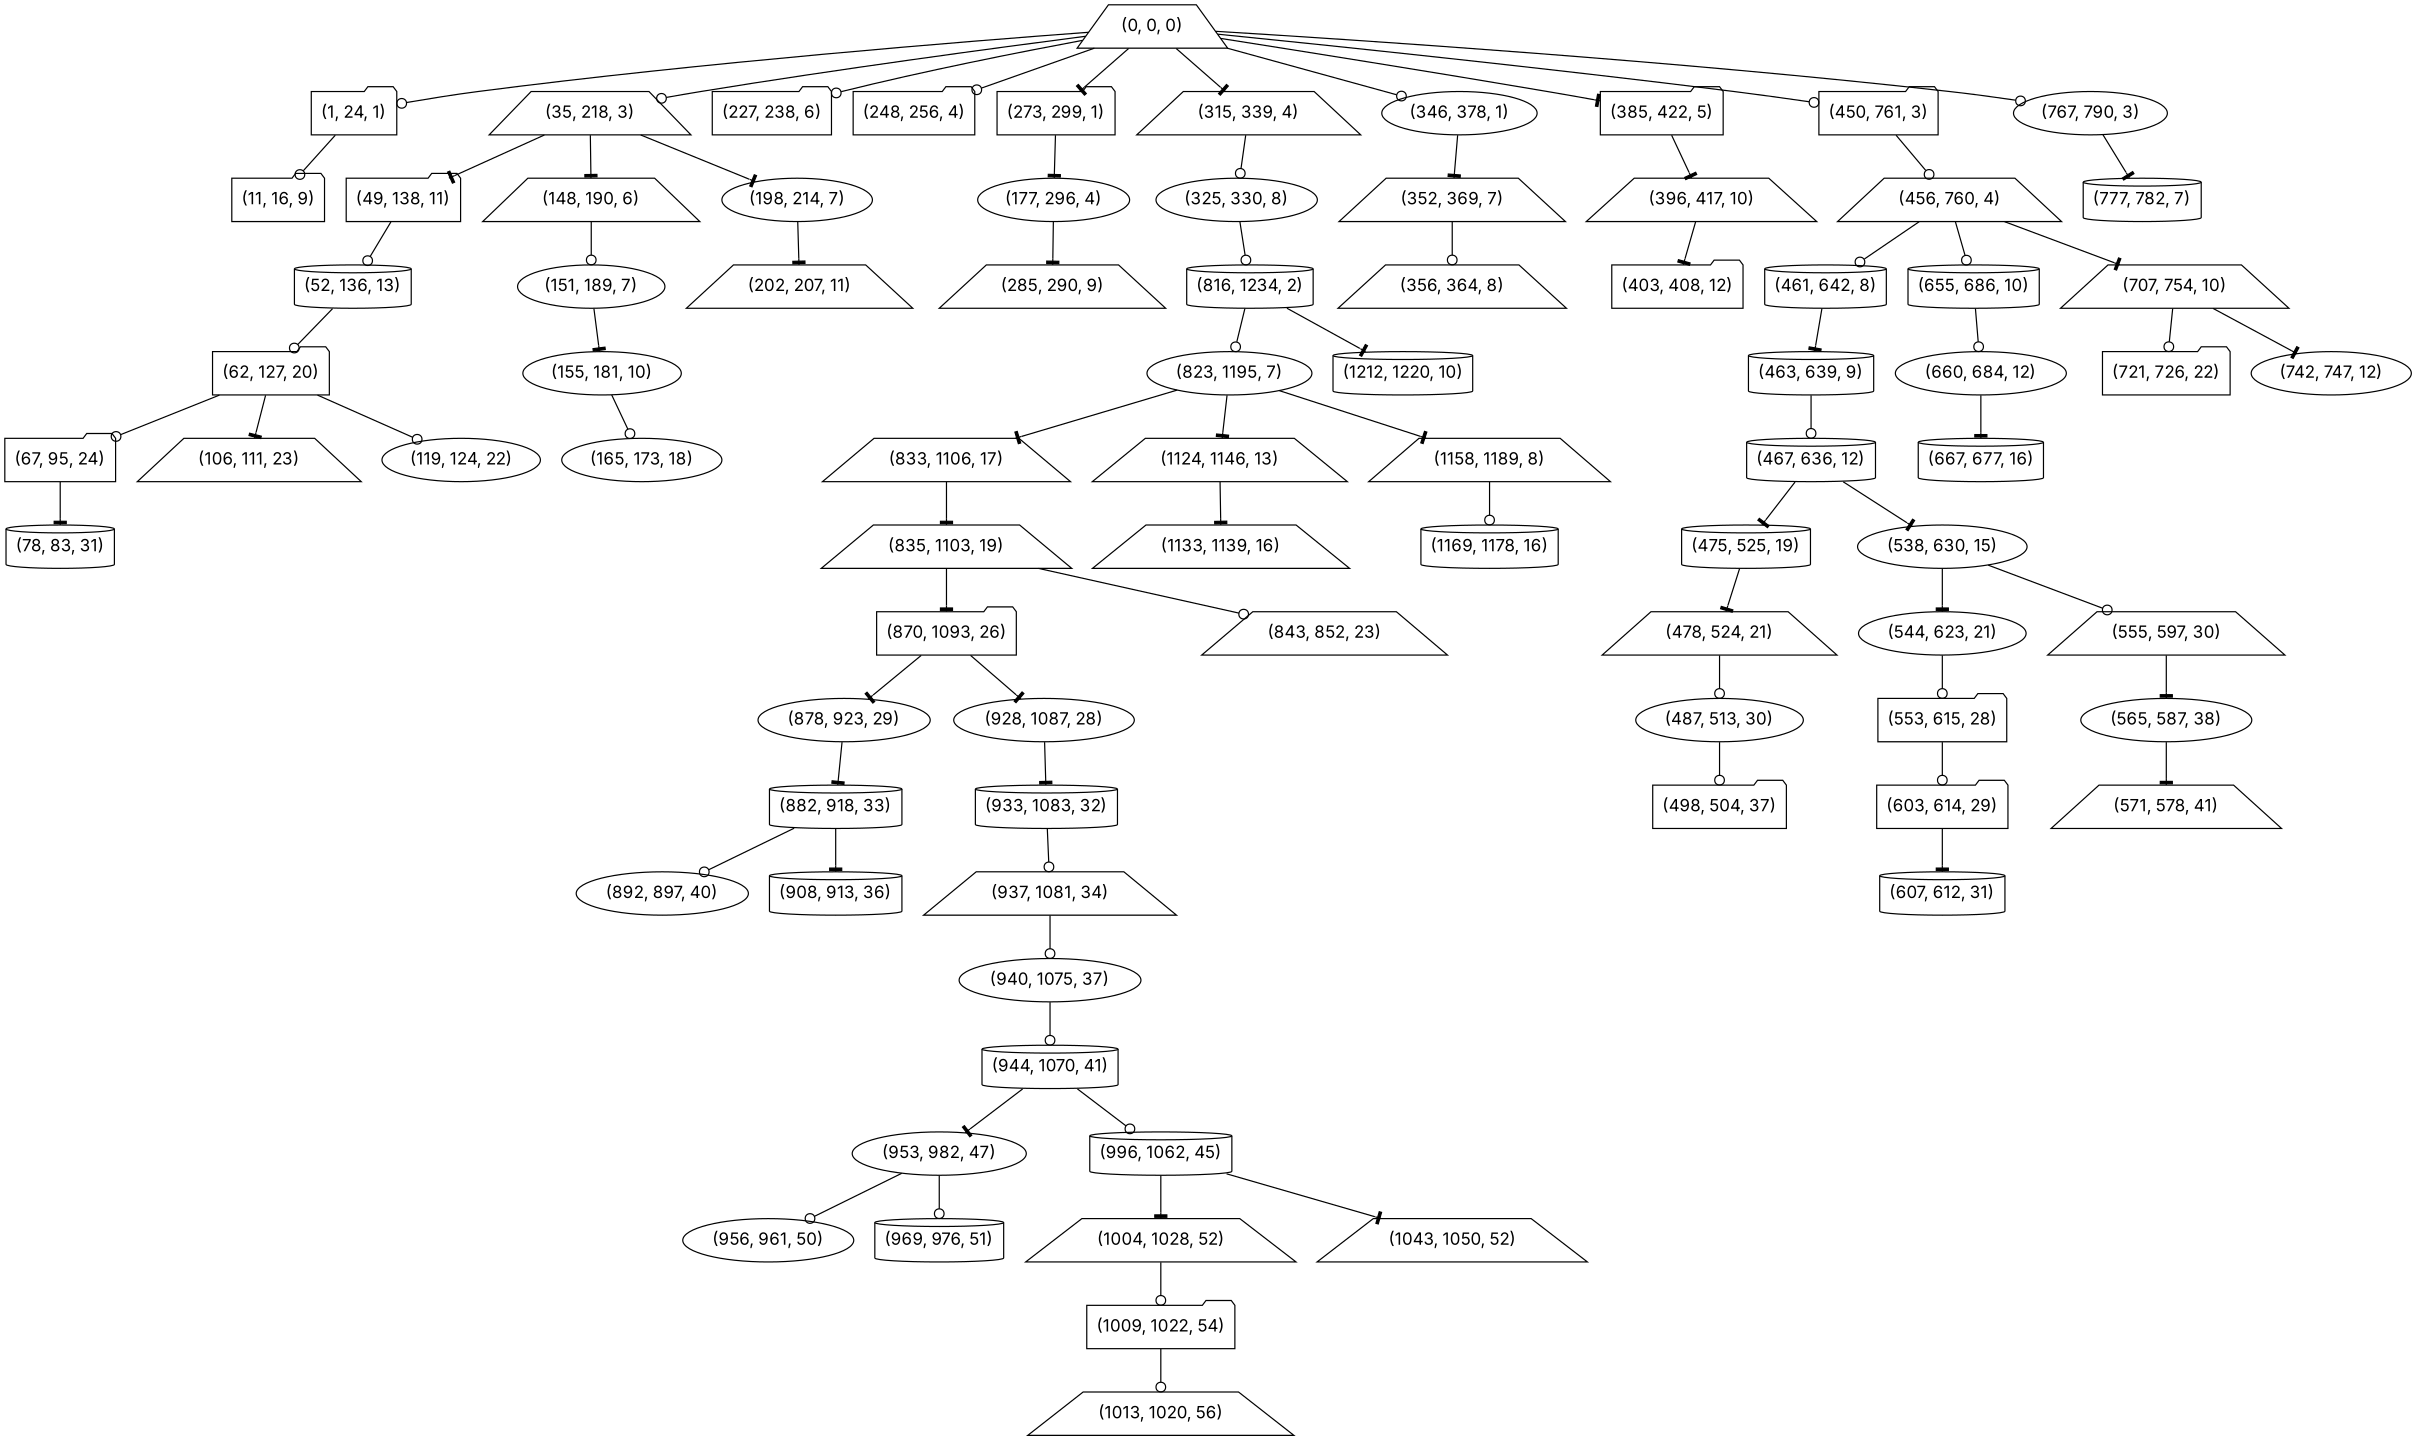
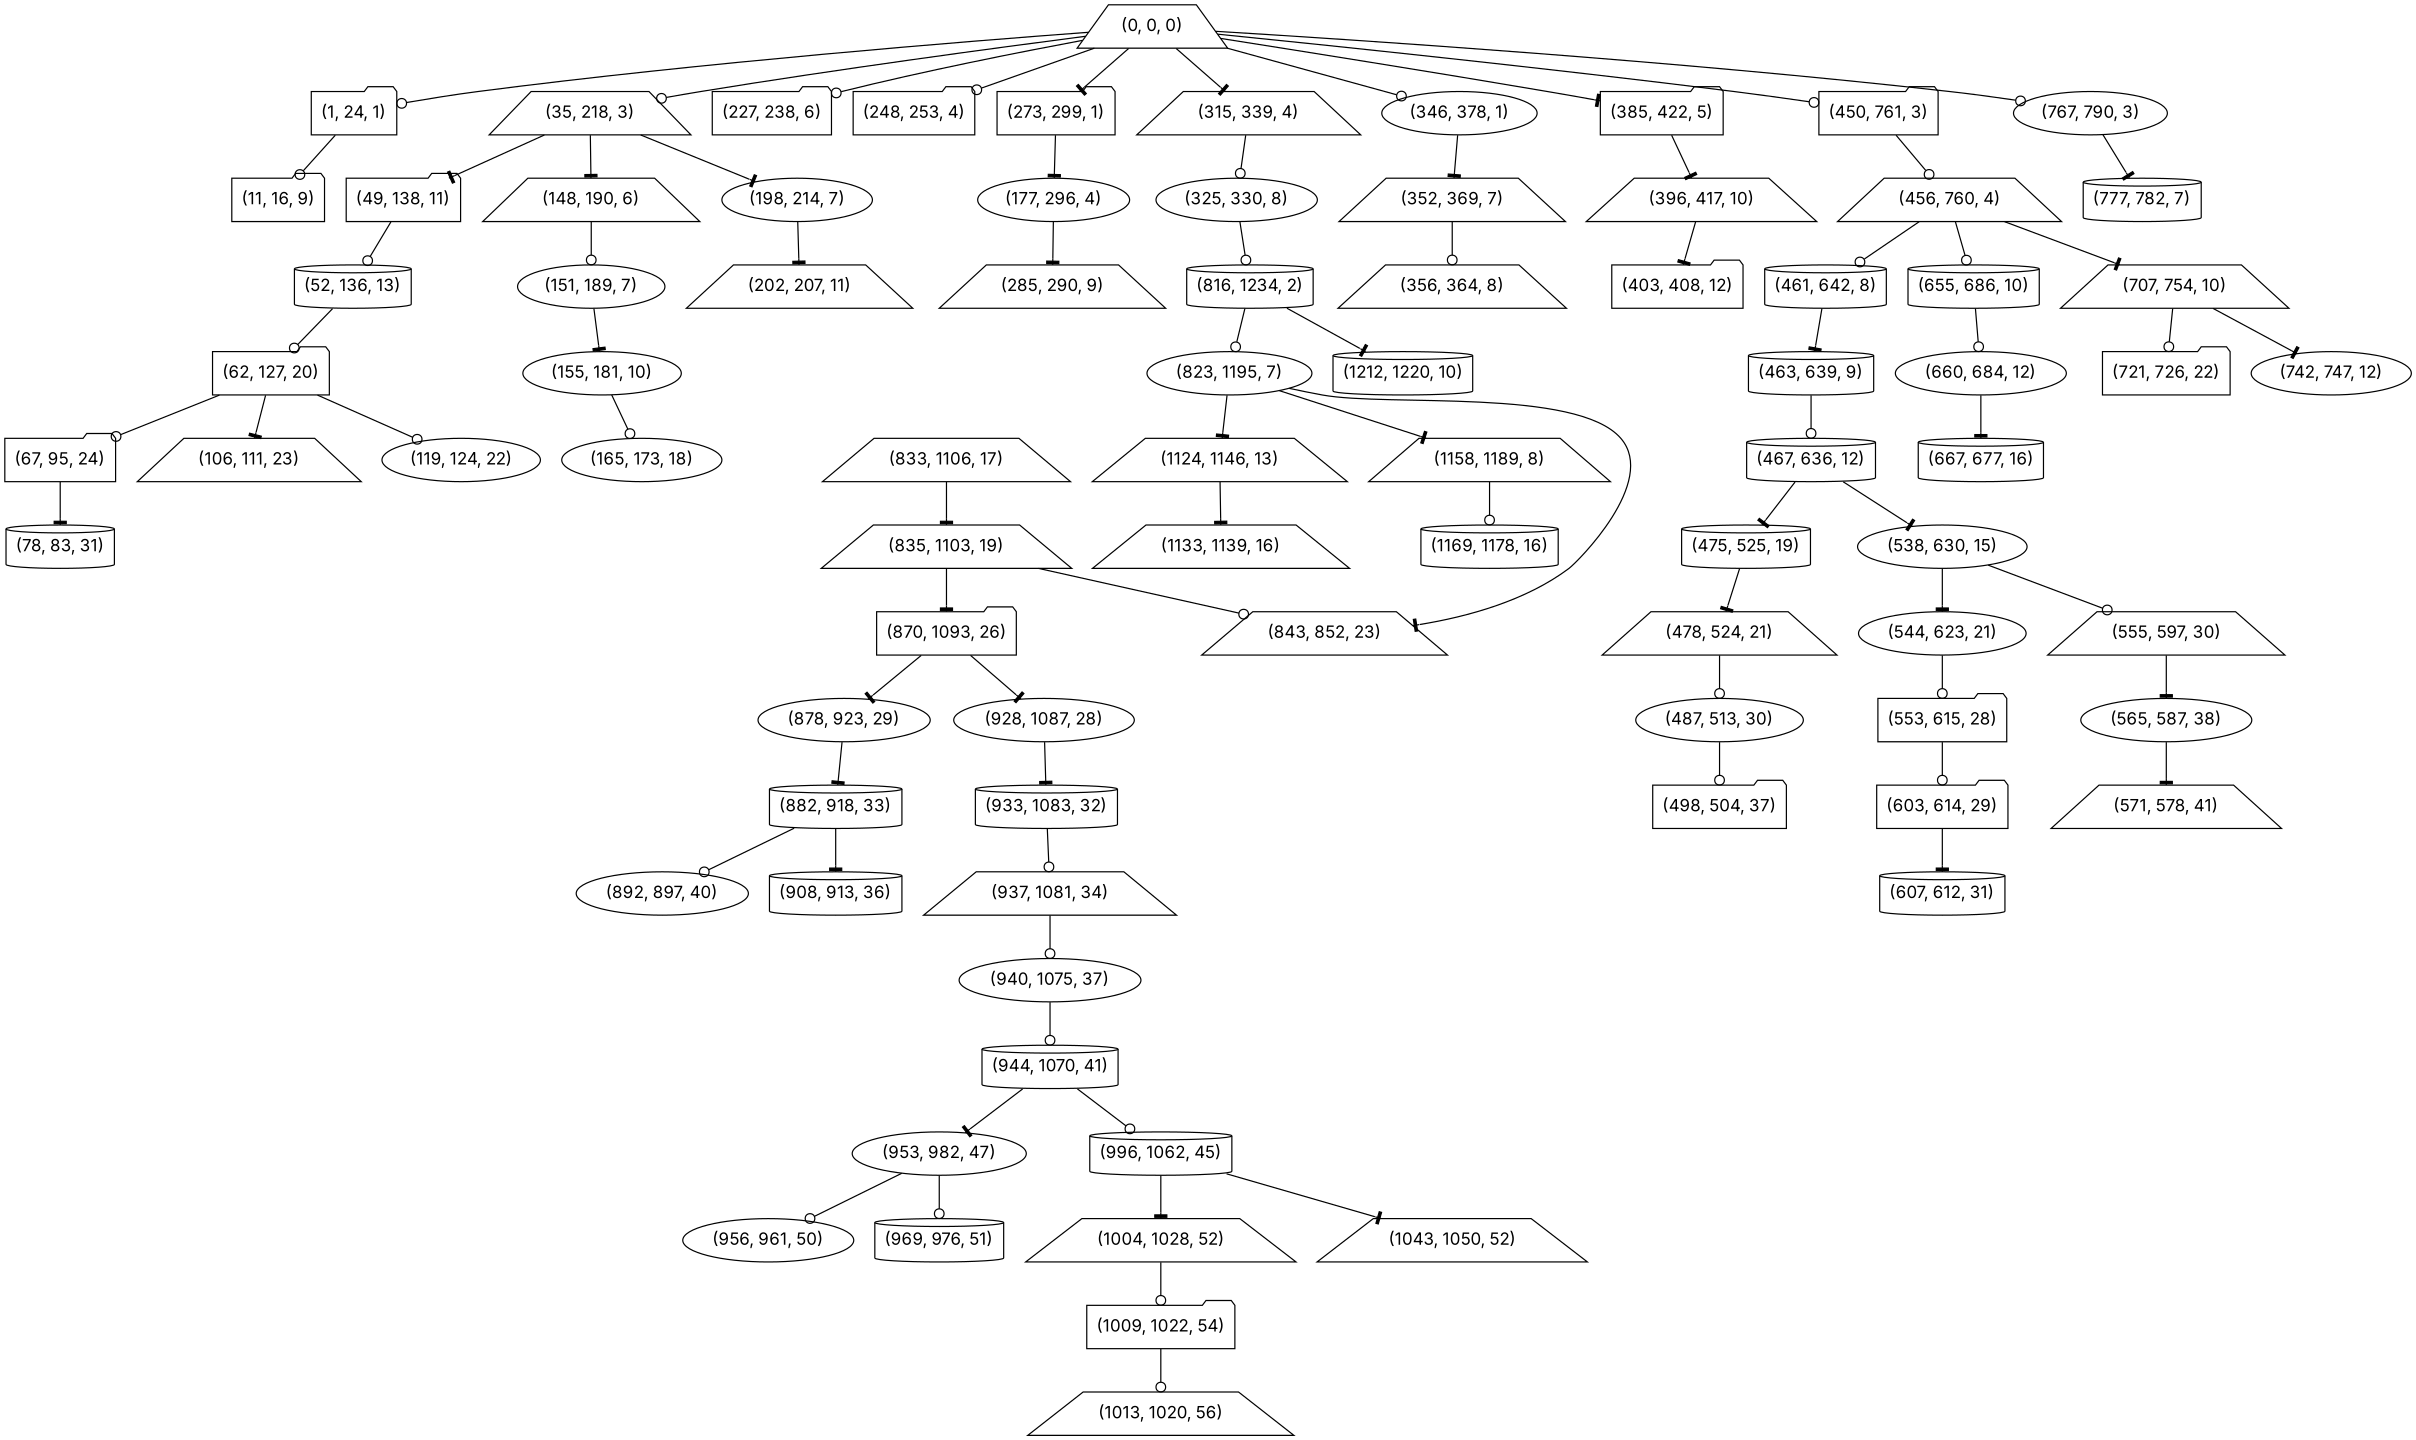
node "(248, 256, 4)": label "(248, 256, 4)" -> "(248, 253, 4)"
edge "(823, 1195, 7)" -> "(833, 1106, 17)": now "(823, 1195, 7)" -> "(843, 852, 23)"
